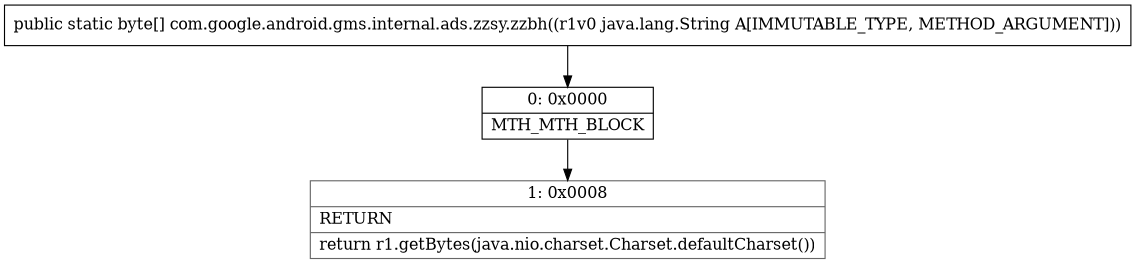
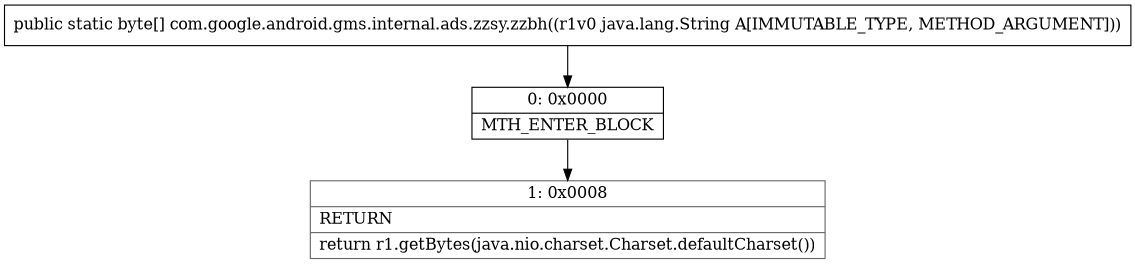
node "0: 0x0000": text "MTH_MTH_BLOCK" -> "MTH_ENTER_BLOCK"
